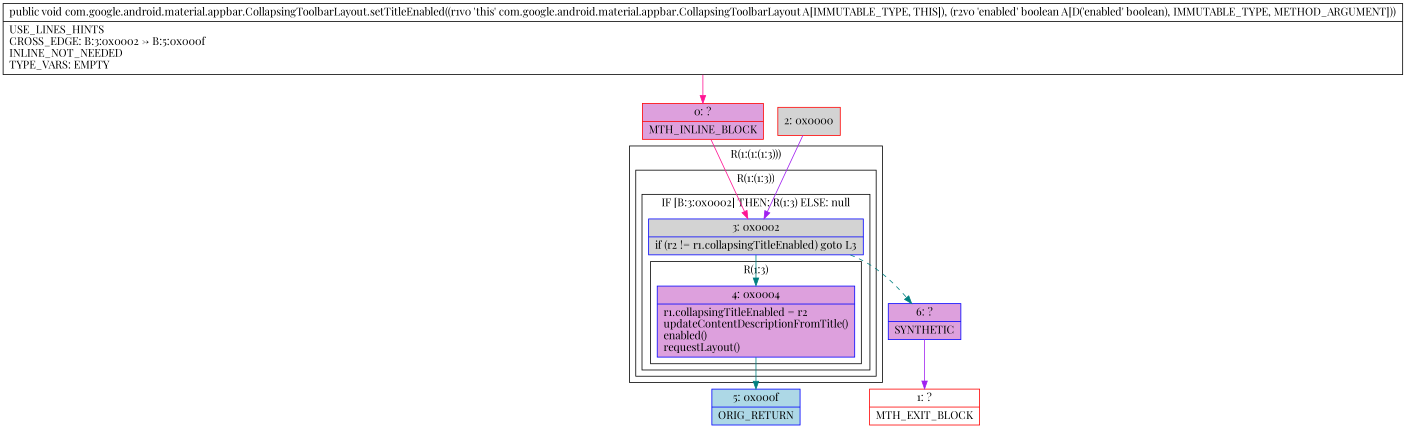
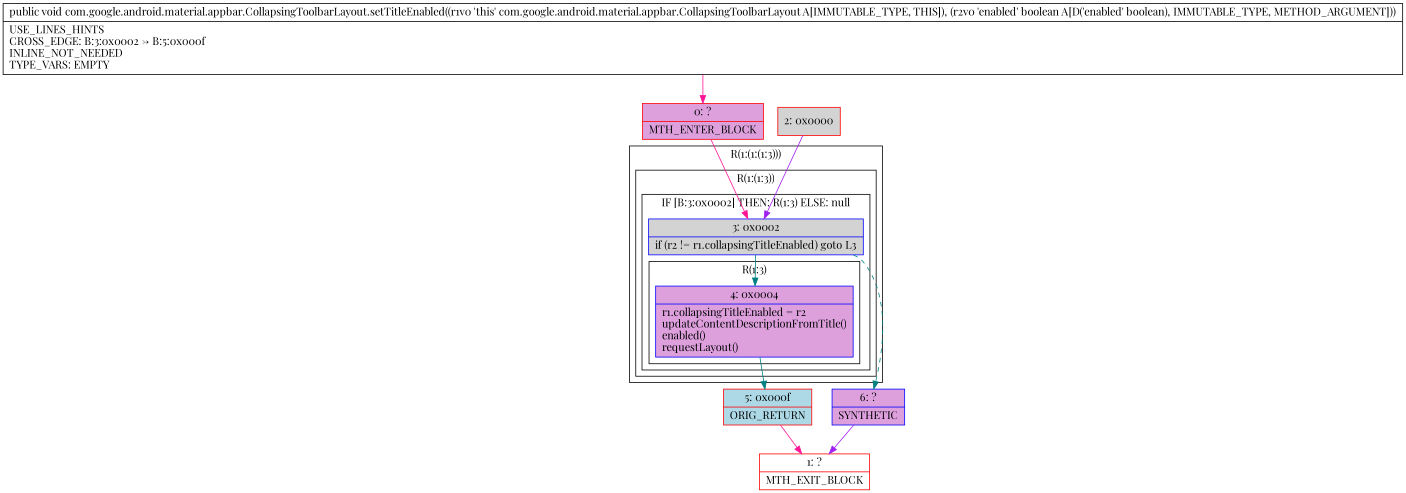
node "0: ?": text "MTH_INLINE_BLOCK" -> "MTH_ENTER_BLOCK"
node "5: 0x000f": color blue -> red
edge "5: 0x000f" -> "1: ?": added
